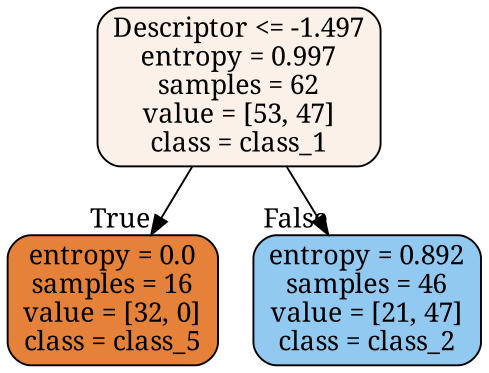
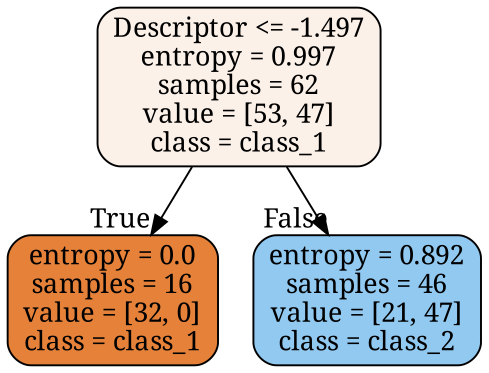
node "entropy = 0.0 samples = 16 value = [32, 0] class = class_5": label "entropy = 0.0 samples = 16 value = [32, 0] class = class_5" -> "entropy = 0.0 samples = 16 value = [32, 0] class = class_1"
